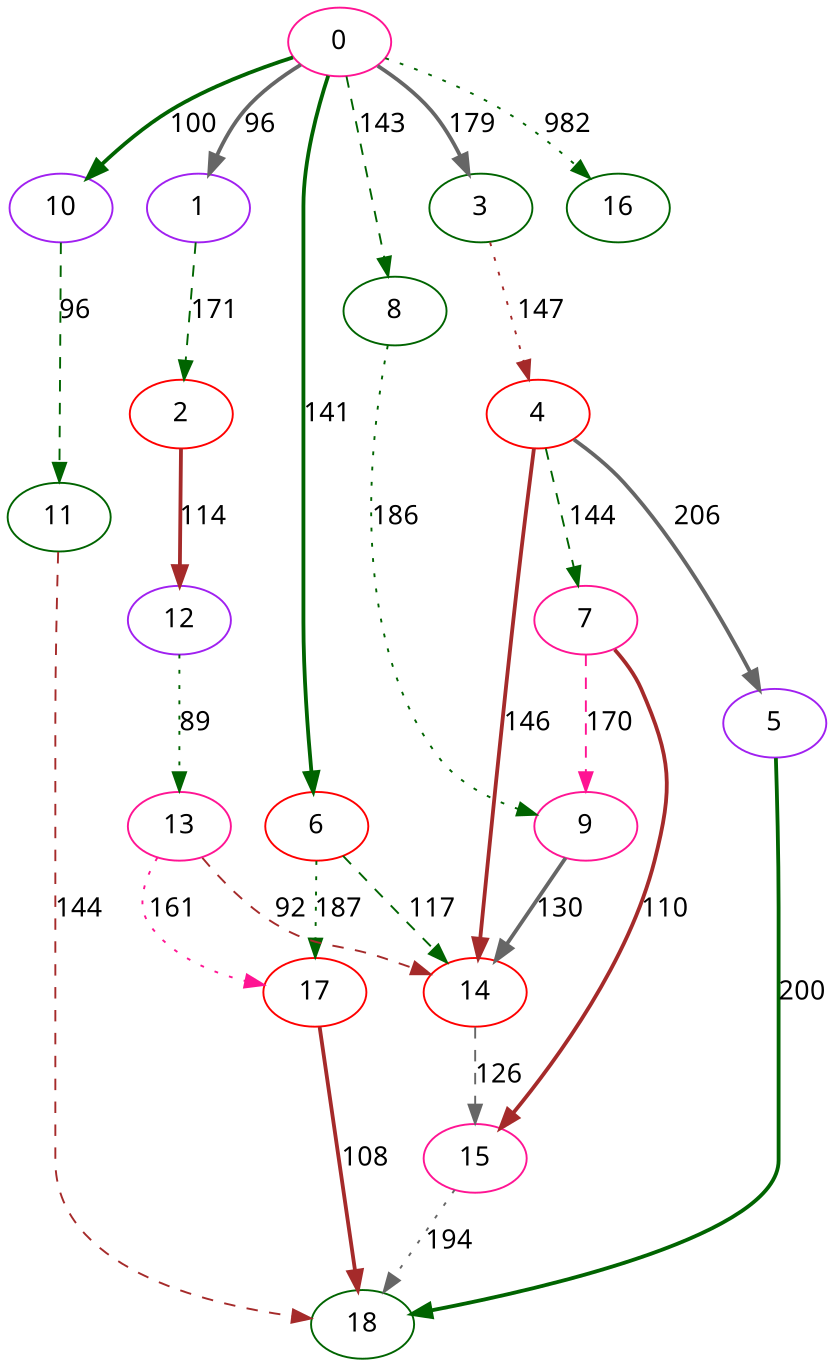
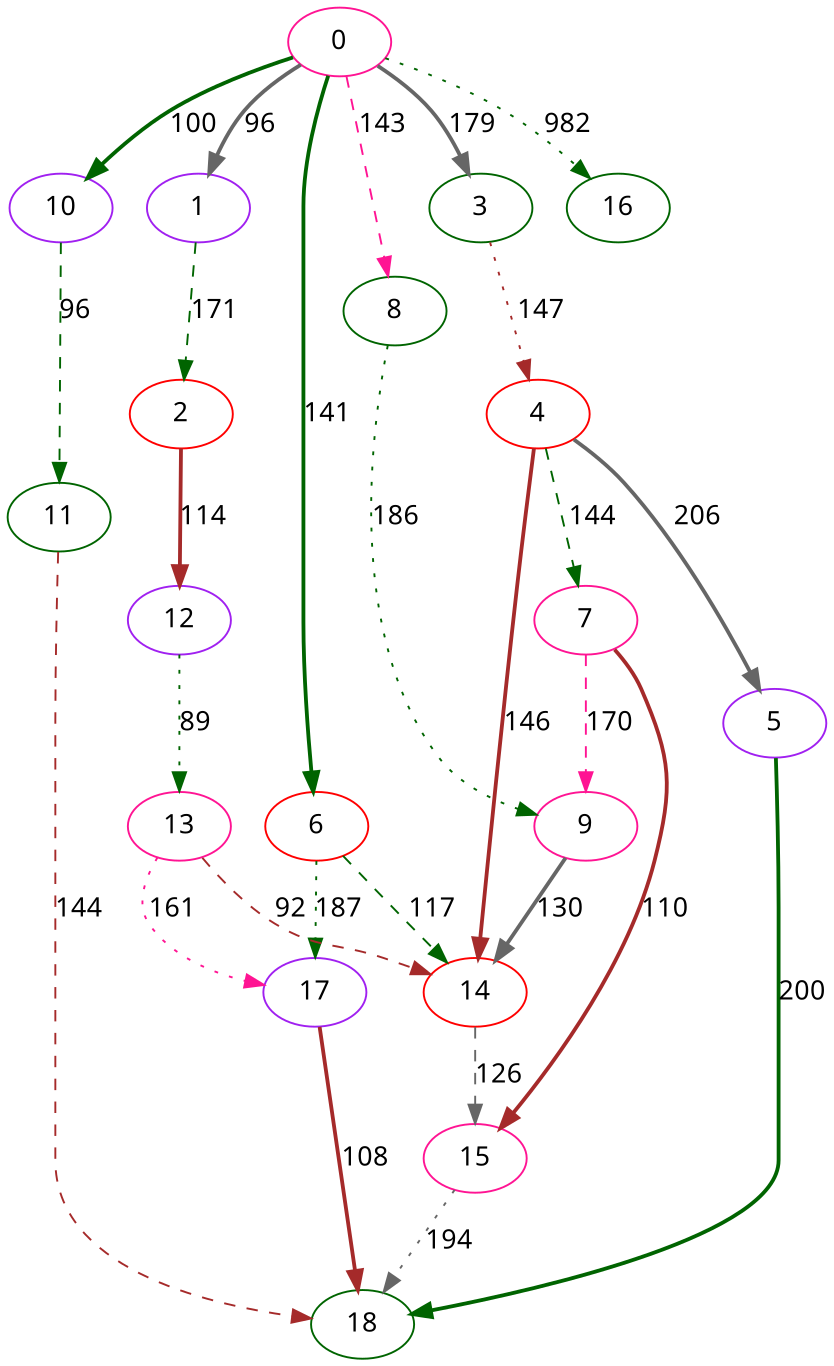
edge "0" -> "8": color darkgreen -> deeppink
node "17": color red -> purple
